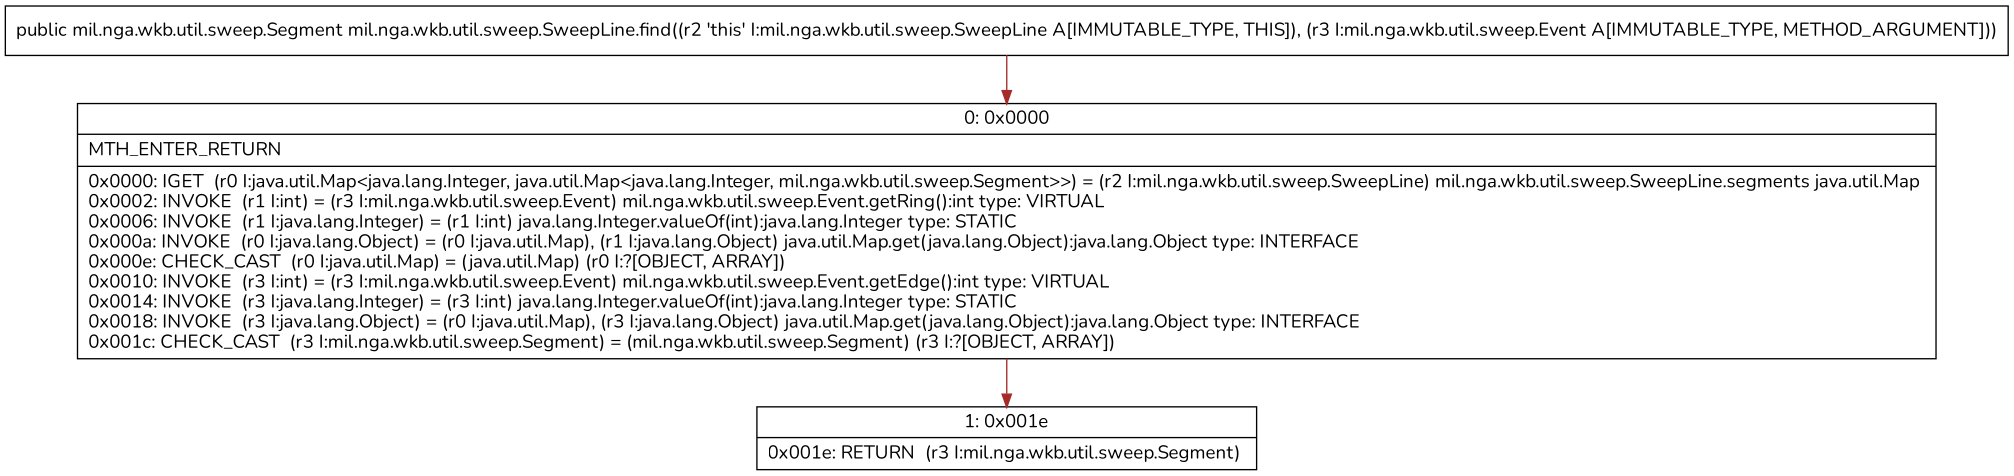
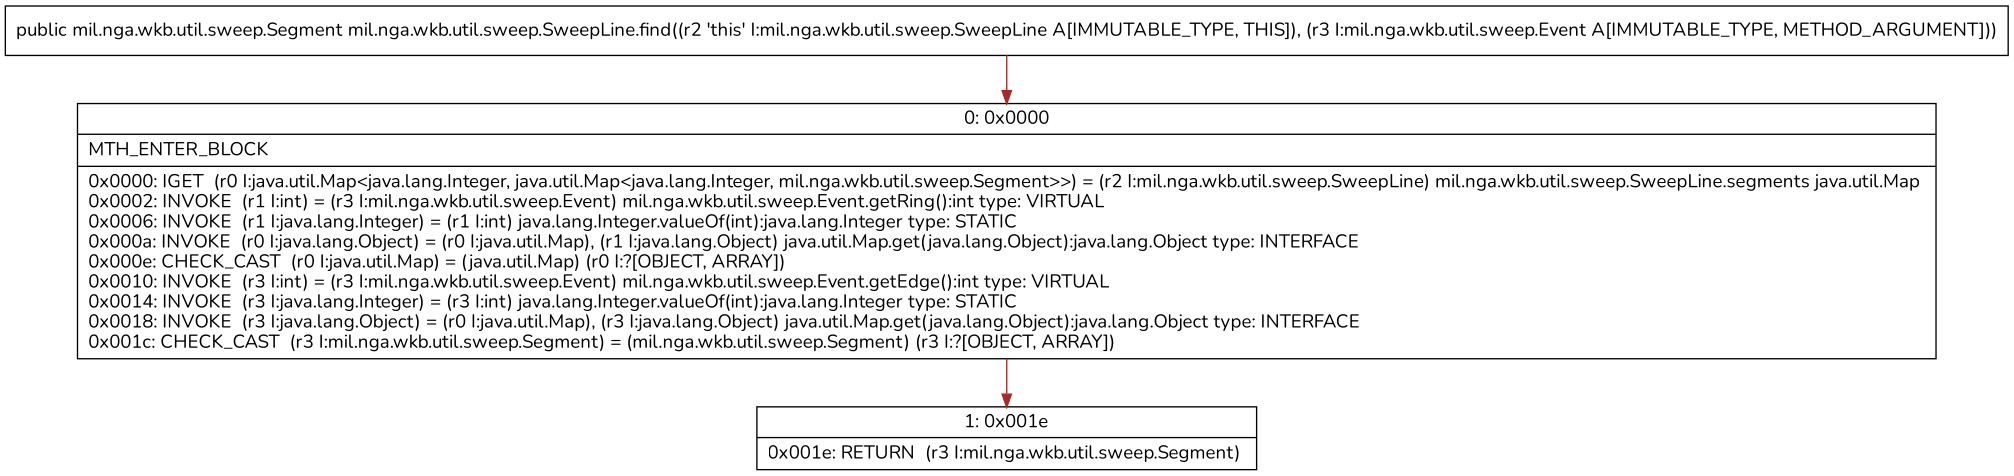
node "0: 0x0000": text "MTH_ENTER_RETURN" -> "MTH_ENTER_BLOCK"
